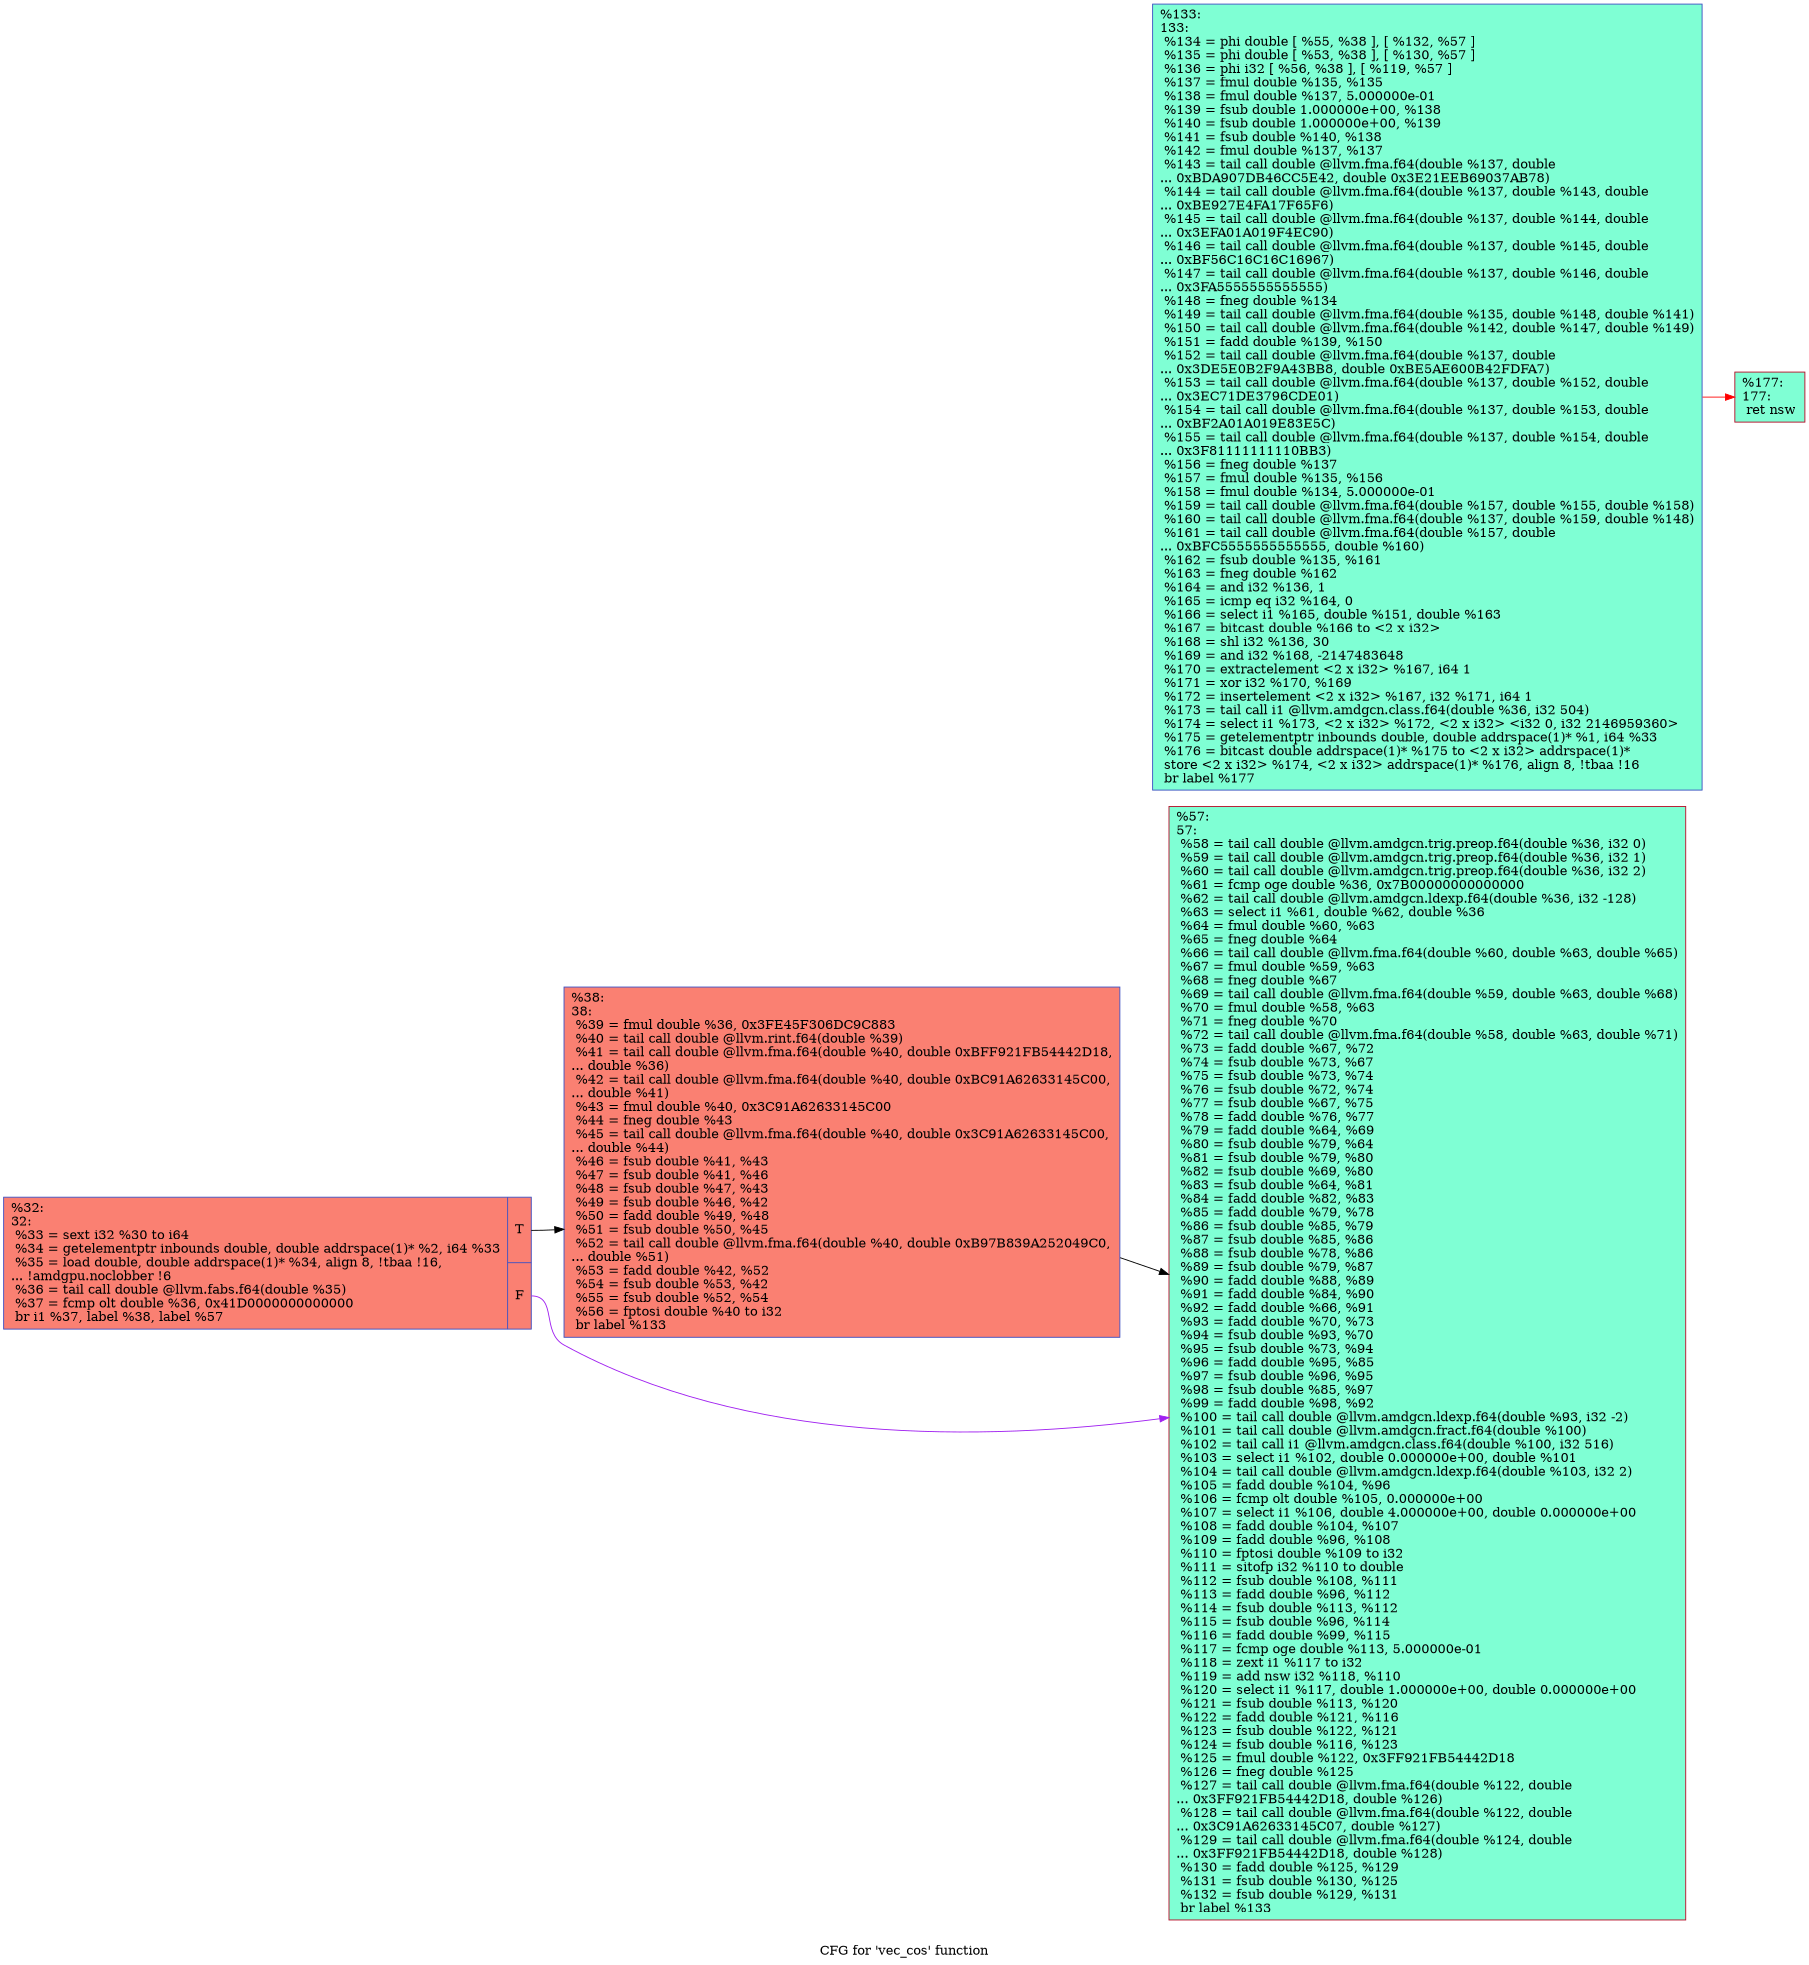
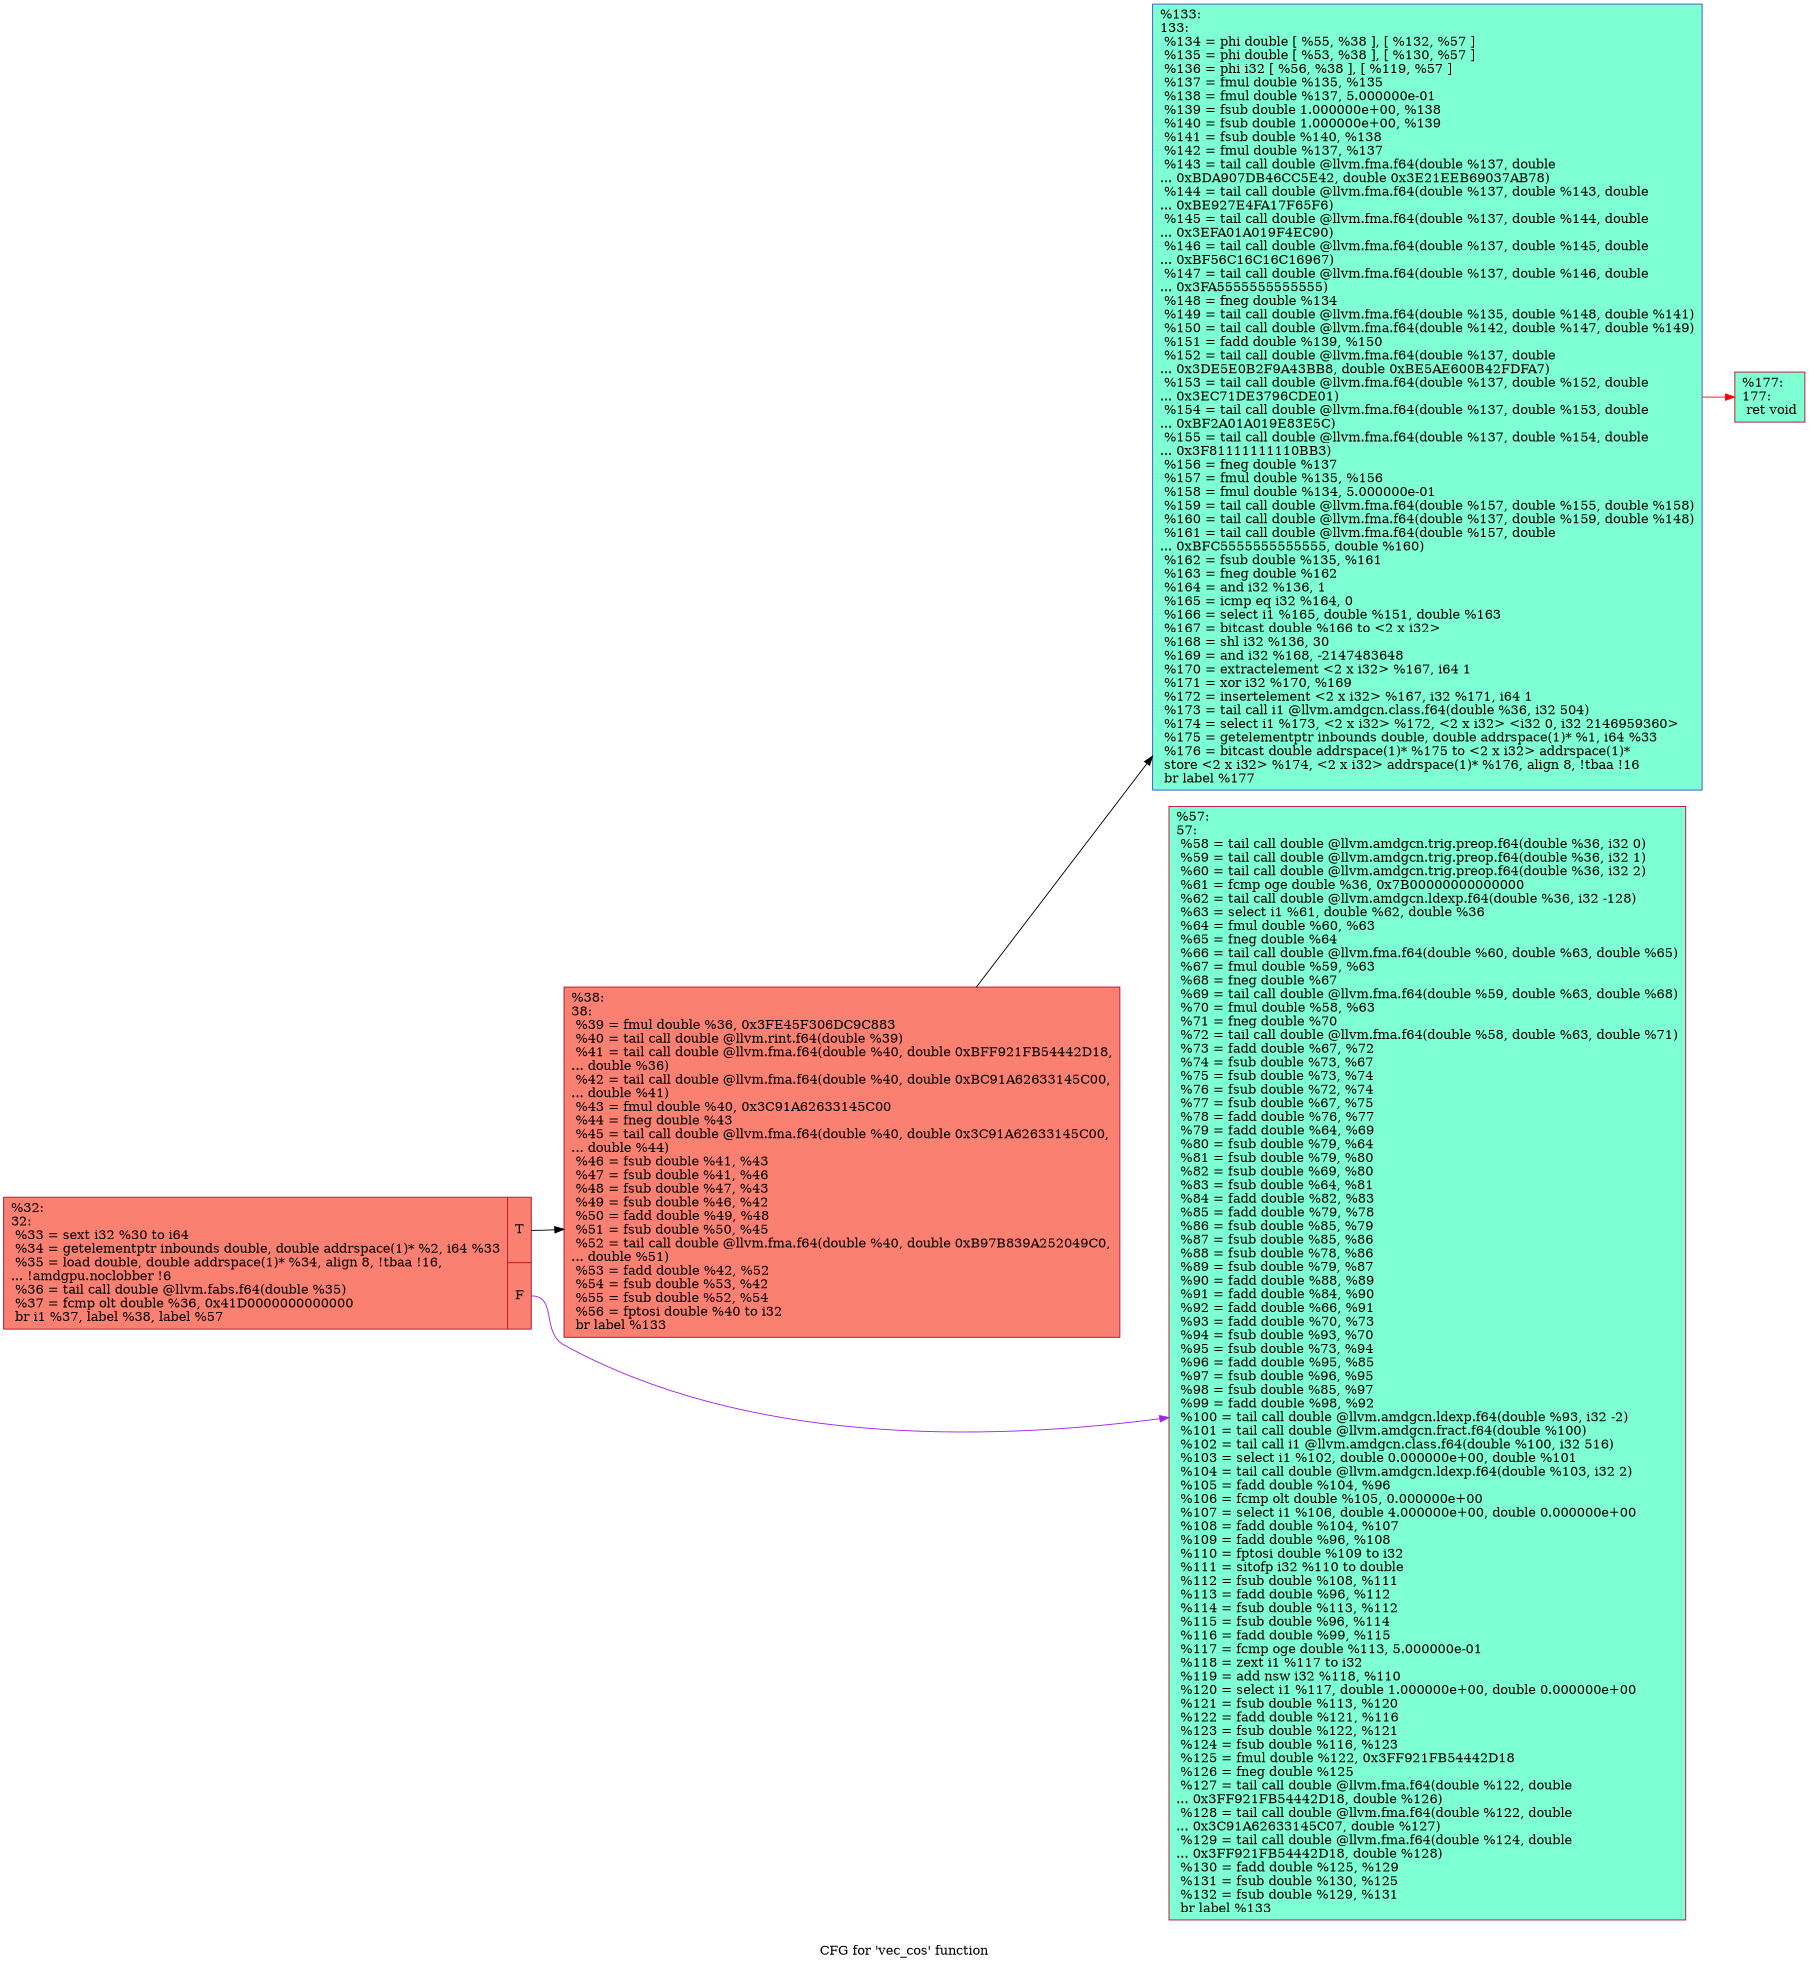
node "%177:": text "ret nsw" -> "ret void"
node "%38:": color #3d50c3ff -> #b70d28ff
node "%32:": color #3d50c3ff -> #b70d28ff
edge "%38:" -> "%57:": now "%38:" -> "%133:"
